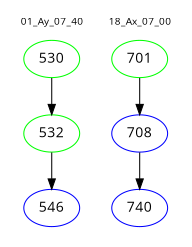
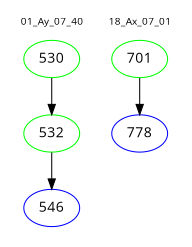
cluster "18_Ax_07_00": label "18_Ax_07_00" -> "18_Ax_07_01"
node "708": label "708" -> "778"
node "740": removed
